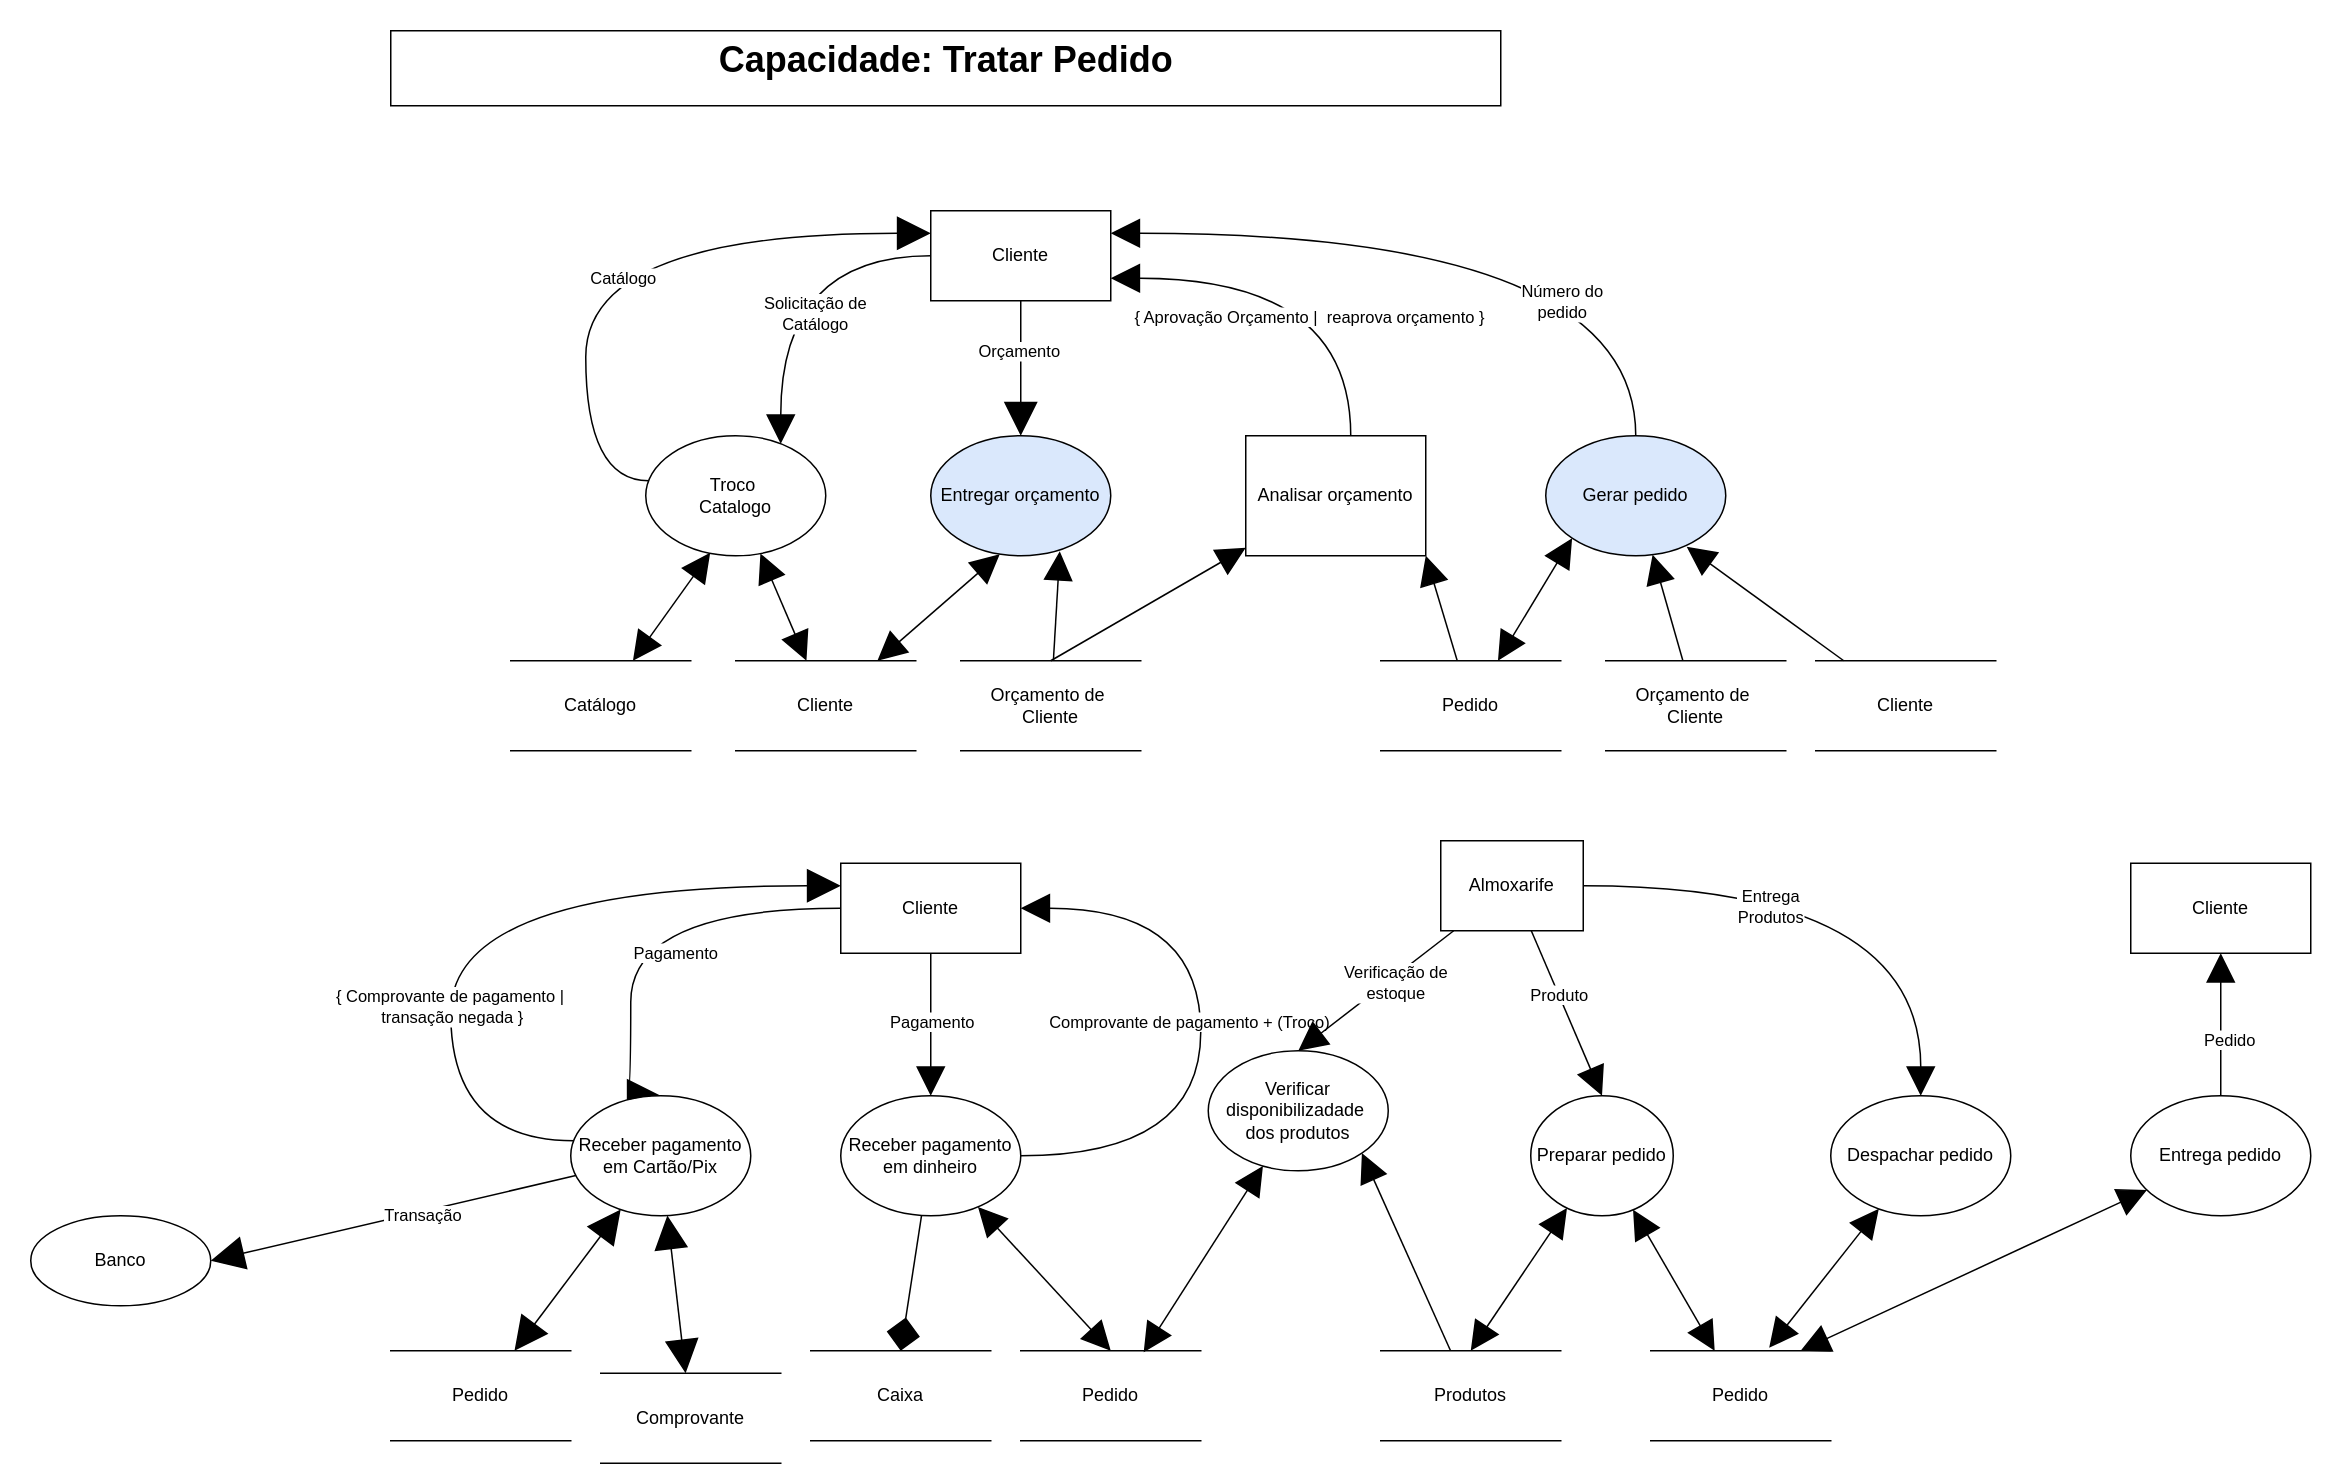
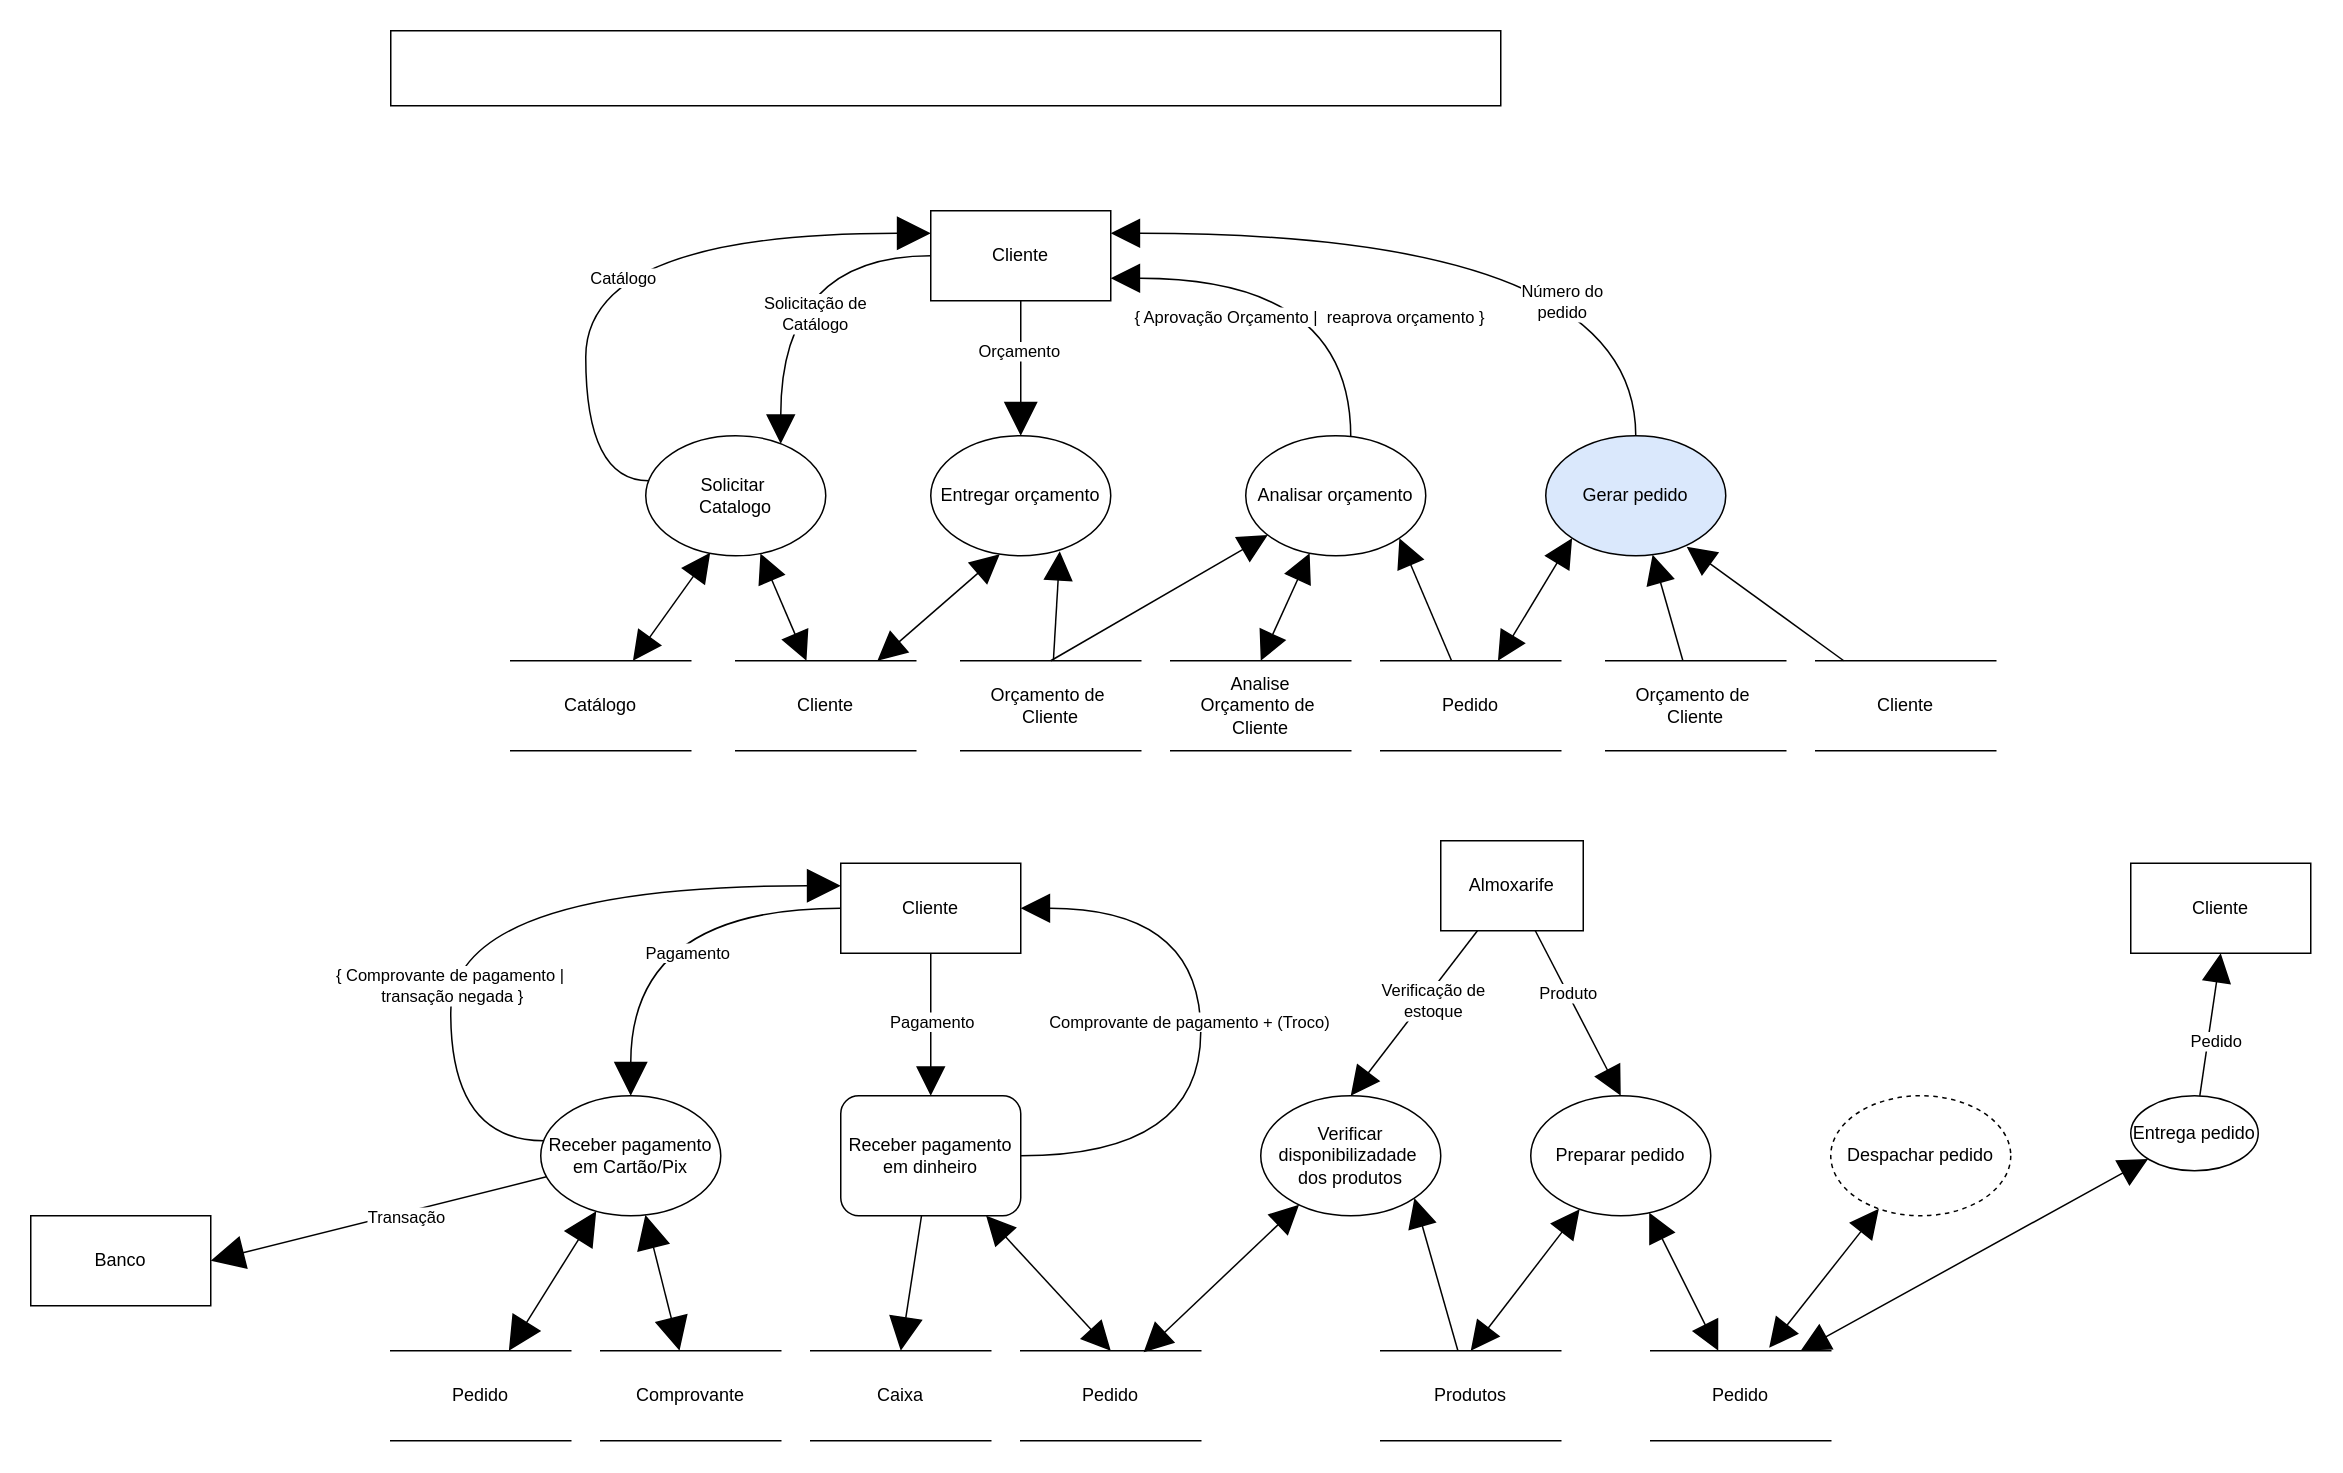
node "Capacidade: Tratar Pedido": removed
node "Troco Catalogo": label "Troco Catalogo" -> "Solicitar Catalogo"
node "Entregar orçamento": fillcolor #dae8fc -> #ffffff
node "Analisar orçamento": shape rectangle -> ellipse
edge "Analisar orçamento" -- "Analise Orçamento de Cliente": added
node "Analise Orçamento de Cliente": added
edge "Almoxarife" -> "Despachar pedido": removed, label "Entrega Produtos"
node "Verificar disponibilizadade dos produtos": moved (1298, 1111) -> (1351, 1156)
node "Receber pagamento em Cartão/Pix": moved (661, 1156) -> (631, 1156)
node "Receber pagamento em dinheiro": shape ellipse -> rounded rectangle
node "Preparar pedido": size 143x120 -> 180x120
node "Despachar pedido": style solid -> dashed
node "Entrega pedido": size 180x120 -> 128x75
node "Banco": shape ellipse -> rectangle
edge "Receber pagamento em dinheiro" -> "Caixa": arrowhead diamond -> block
node "Comprovante": moved (691, 1418) -> (691, 1396)
